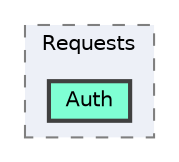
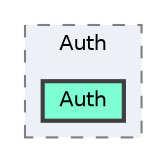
cluster "Requests": label "Requests" -> "Auth"
